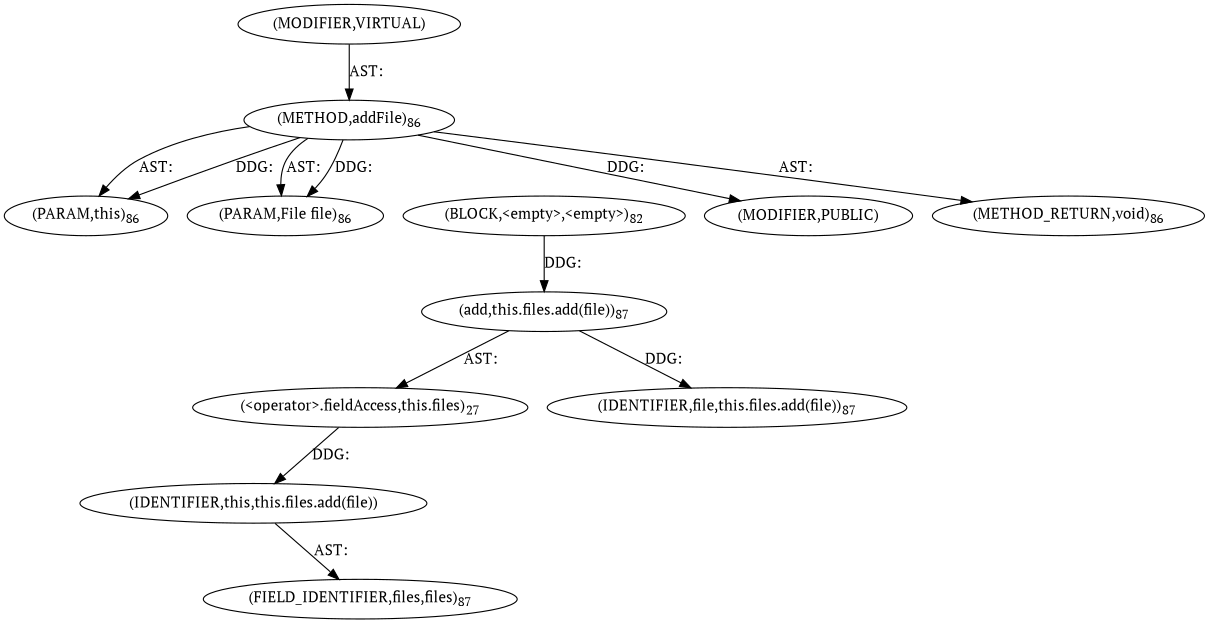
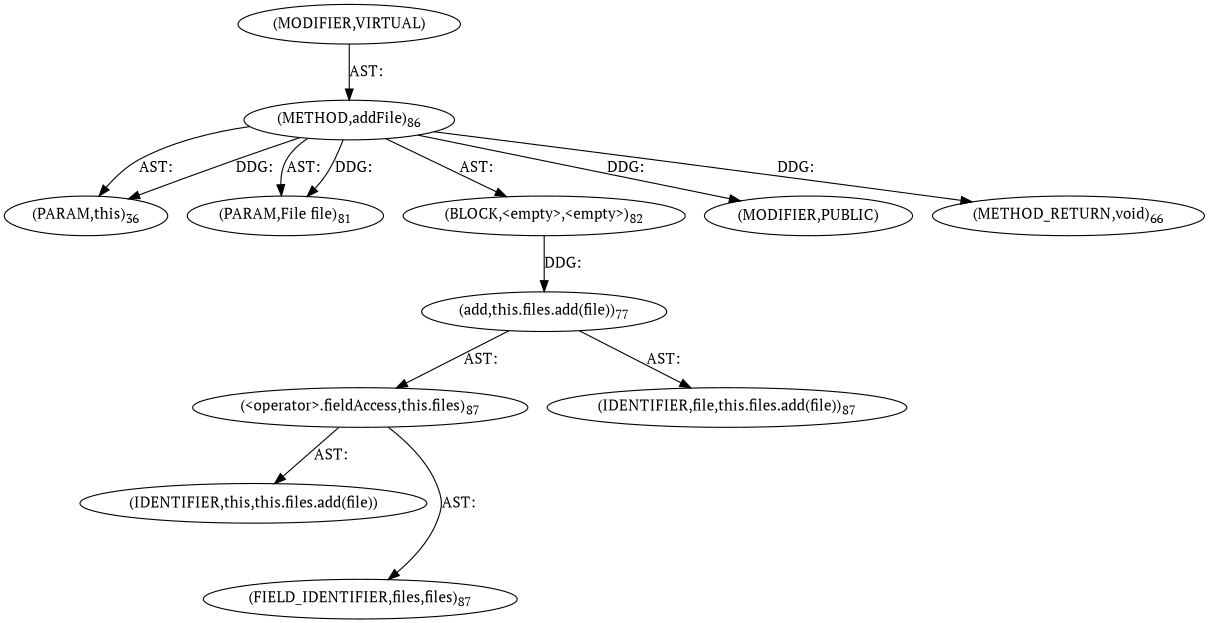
edge "(METHOD,addFile)" -> "(BLOCK,<empty>,<empty>)": added, label "AST:"
edge "(METHOD,addFile)" -> "(METHOD_RETURN,void)": label "AST: " -> "DDG: "
node "(PARAM,this)": text "86" -> "36"
node "(PARAM,File file)": text "86" -> "81"
node "(METHOD_RETURN,void)": text "86" -> "66"
node "(add,this.files.add(file))": text "87" -> "77"
edge "(add,this.files.add(file))" -> "(IDENTIFIER,file,this.files.add(file))": label "DDG: " -> "AST: "
node "(<operator>.fieldAccess,this.files)": text "27" -> "87"
edge "(<operator>.fieldAccess,this.files)" -> "(IDENTIFIER,this,this.files.add(file))": label "DDG: " -> "AST: "
edge "(IDENTIFIER,this,this.files.add(file))" -> "(FIELD_IDENTIFIER,files,files)": now "(<operator>.fieldAccess,this.files)" -> "(FIELD_IDENTIFIER,files,files)"
